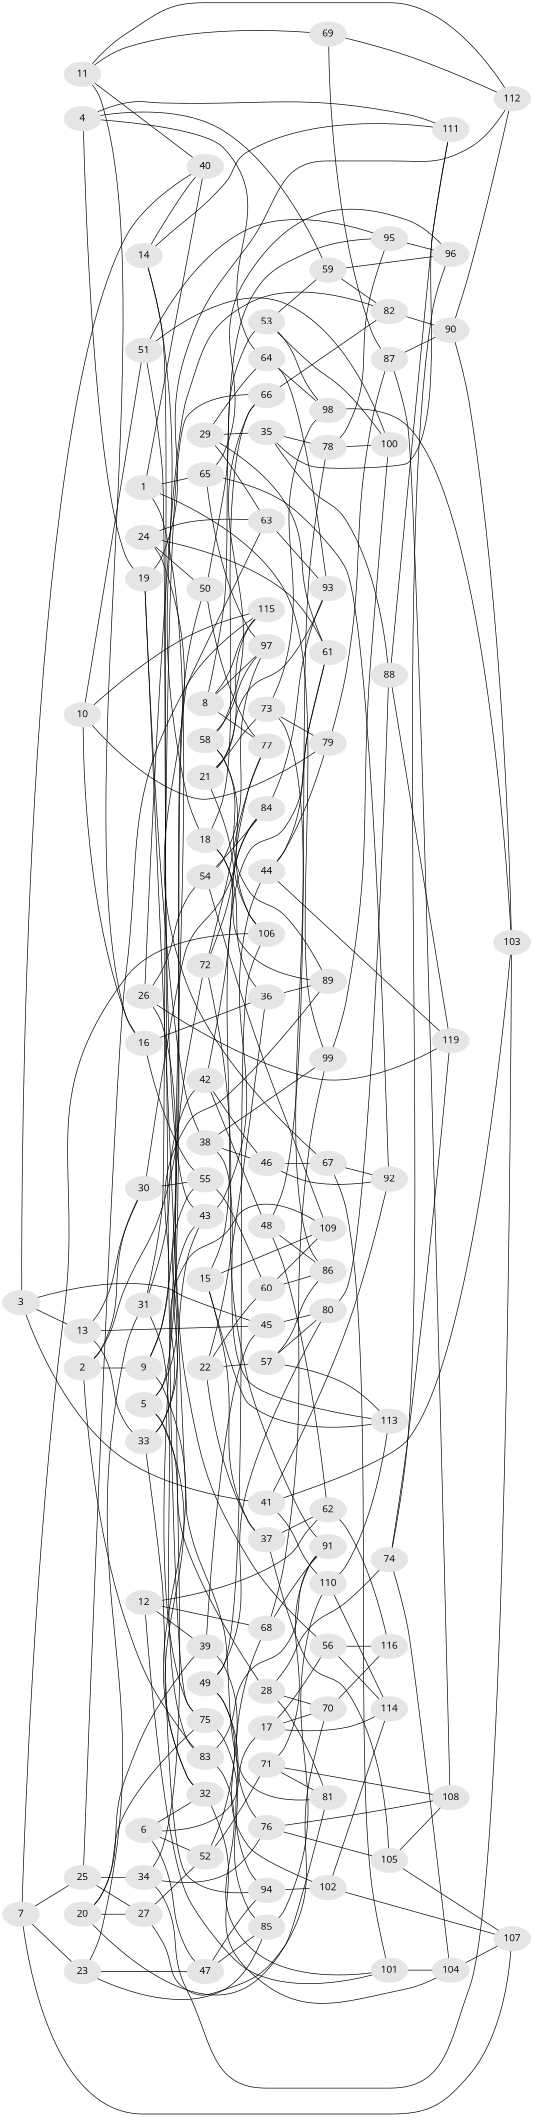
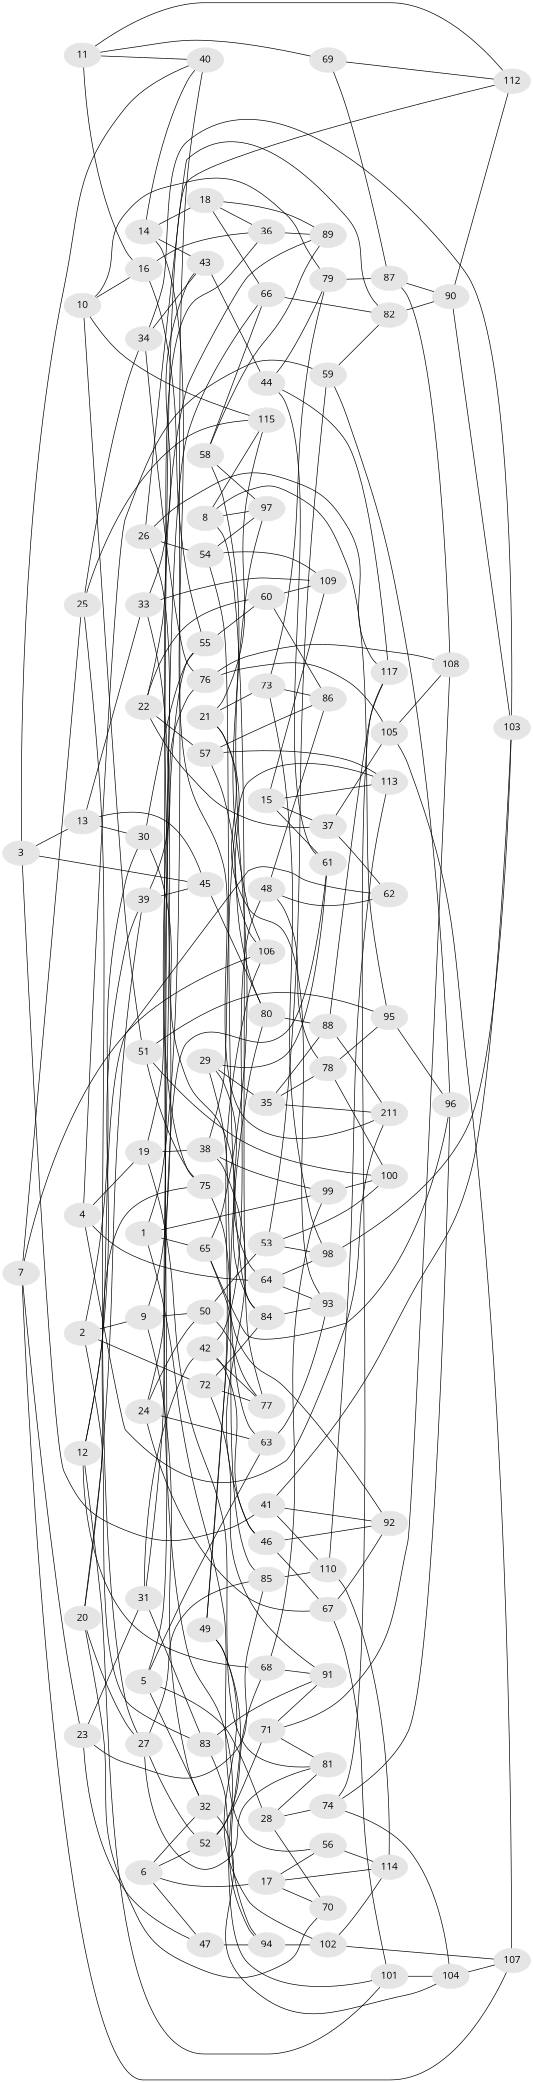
node "111": label "111" -> "211"
node "119": label "119" -> "117"
node "116": removed
edge "85" -- "47": now "85" -- "27"
